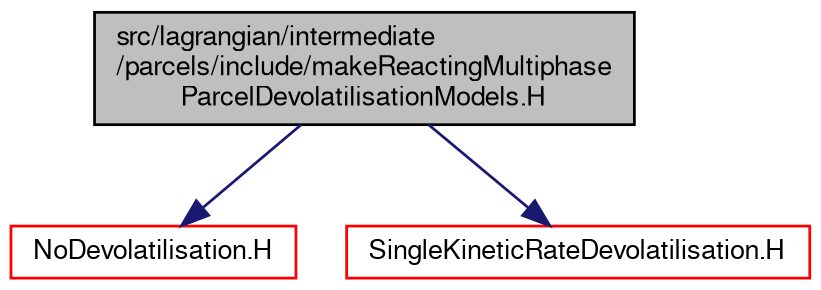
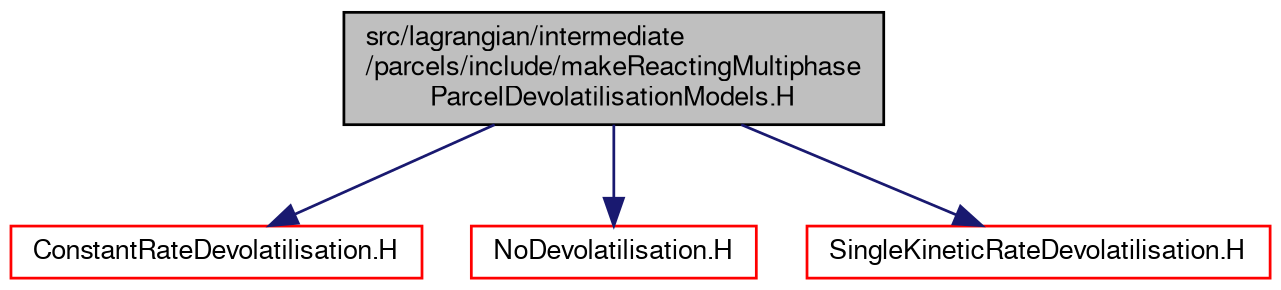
node "ConstantRateDevolatilisation.H": added
